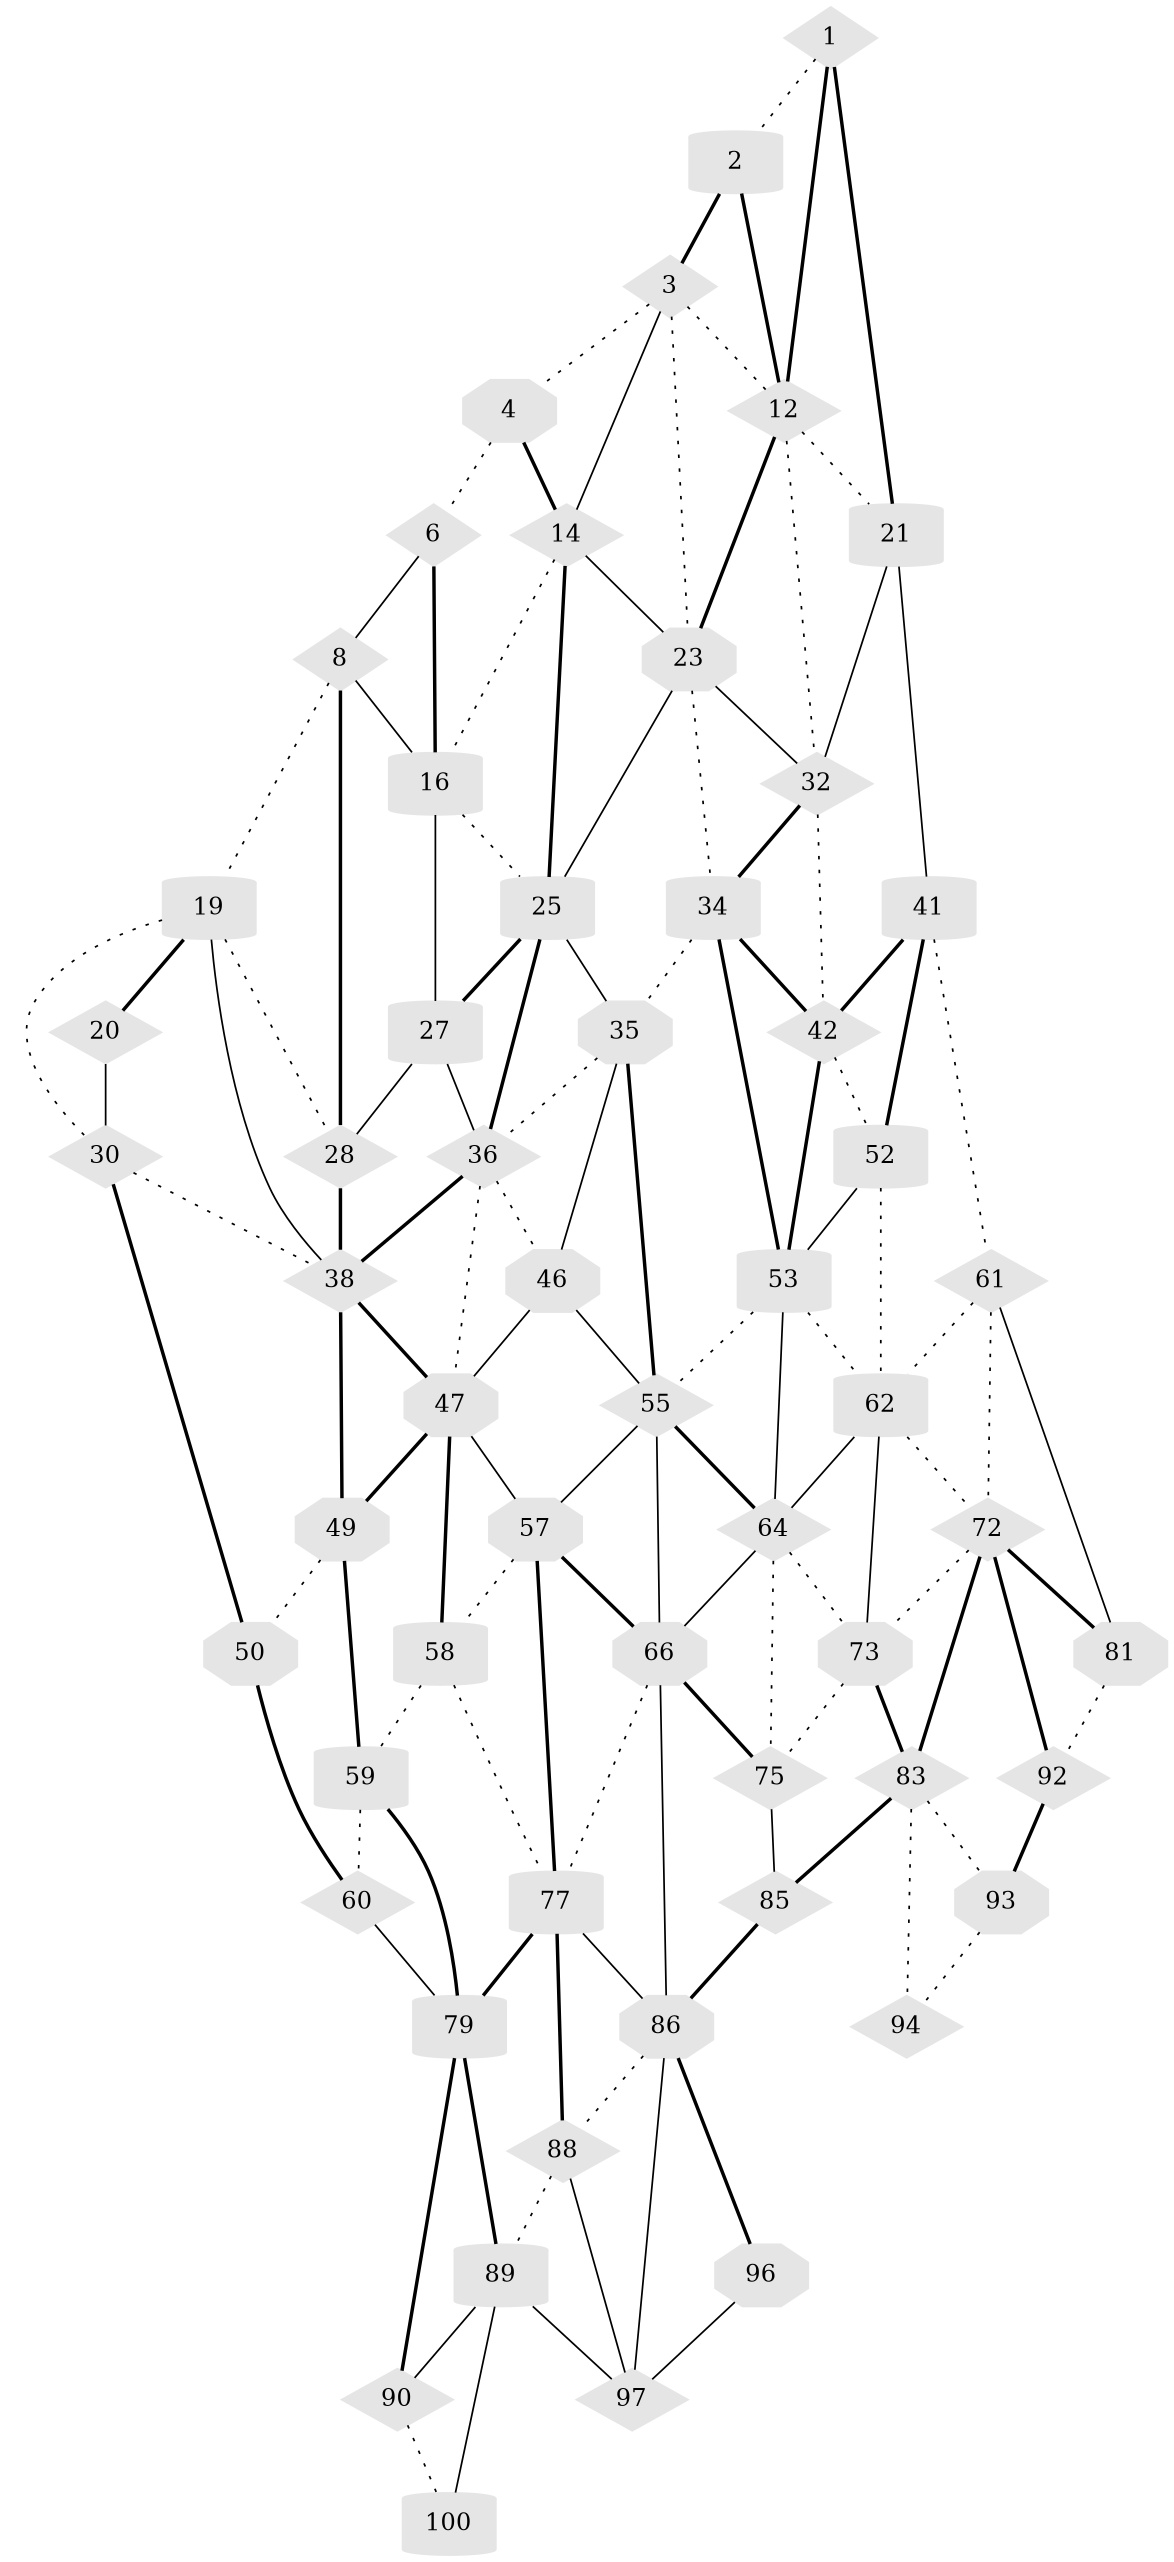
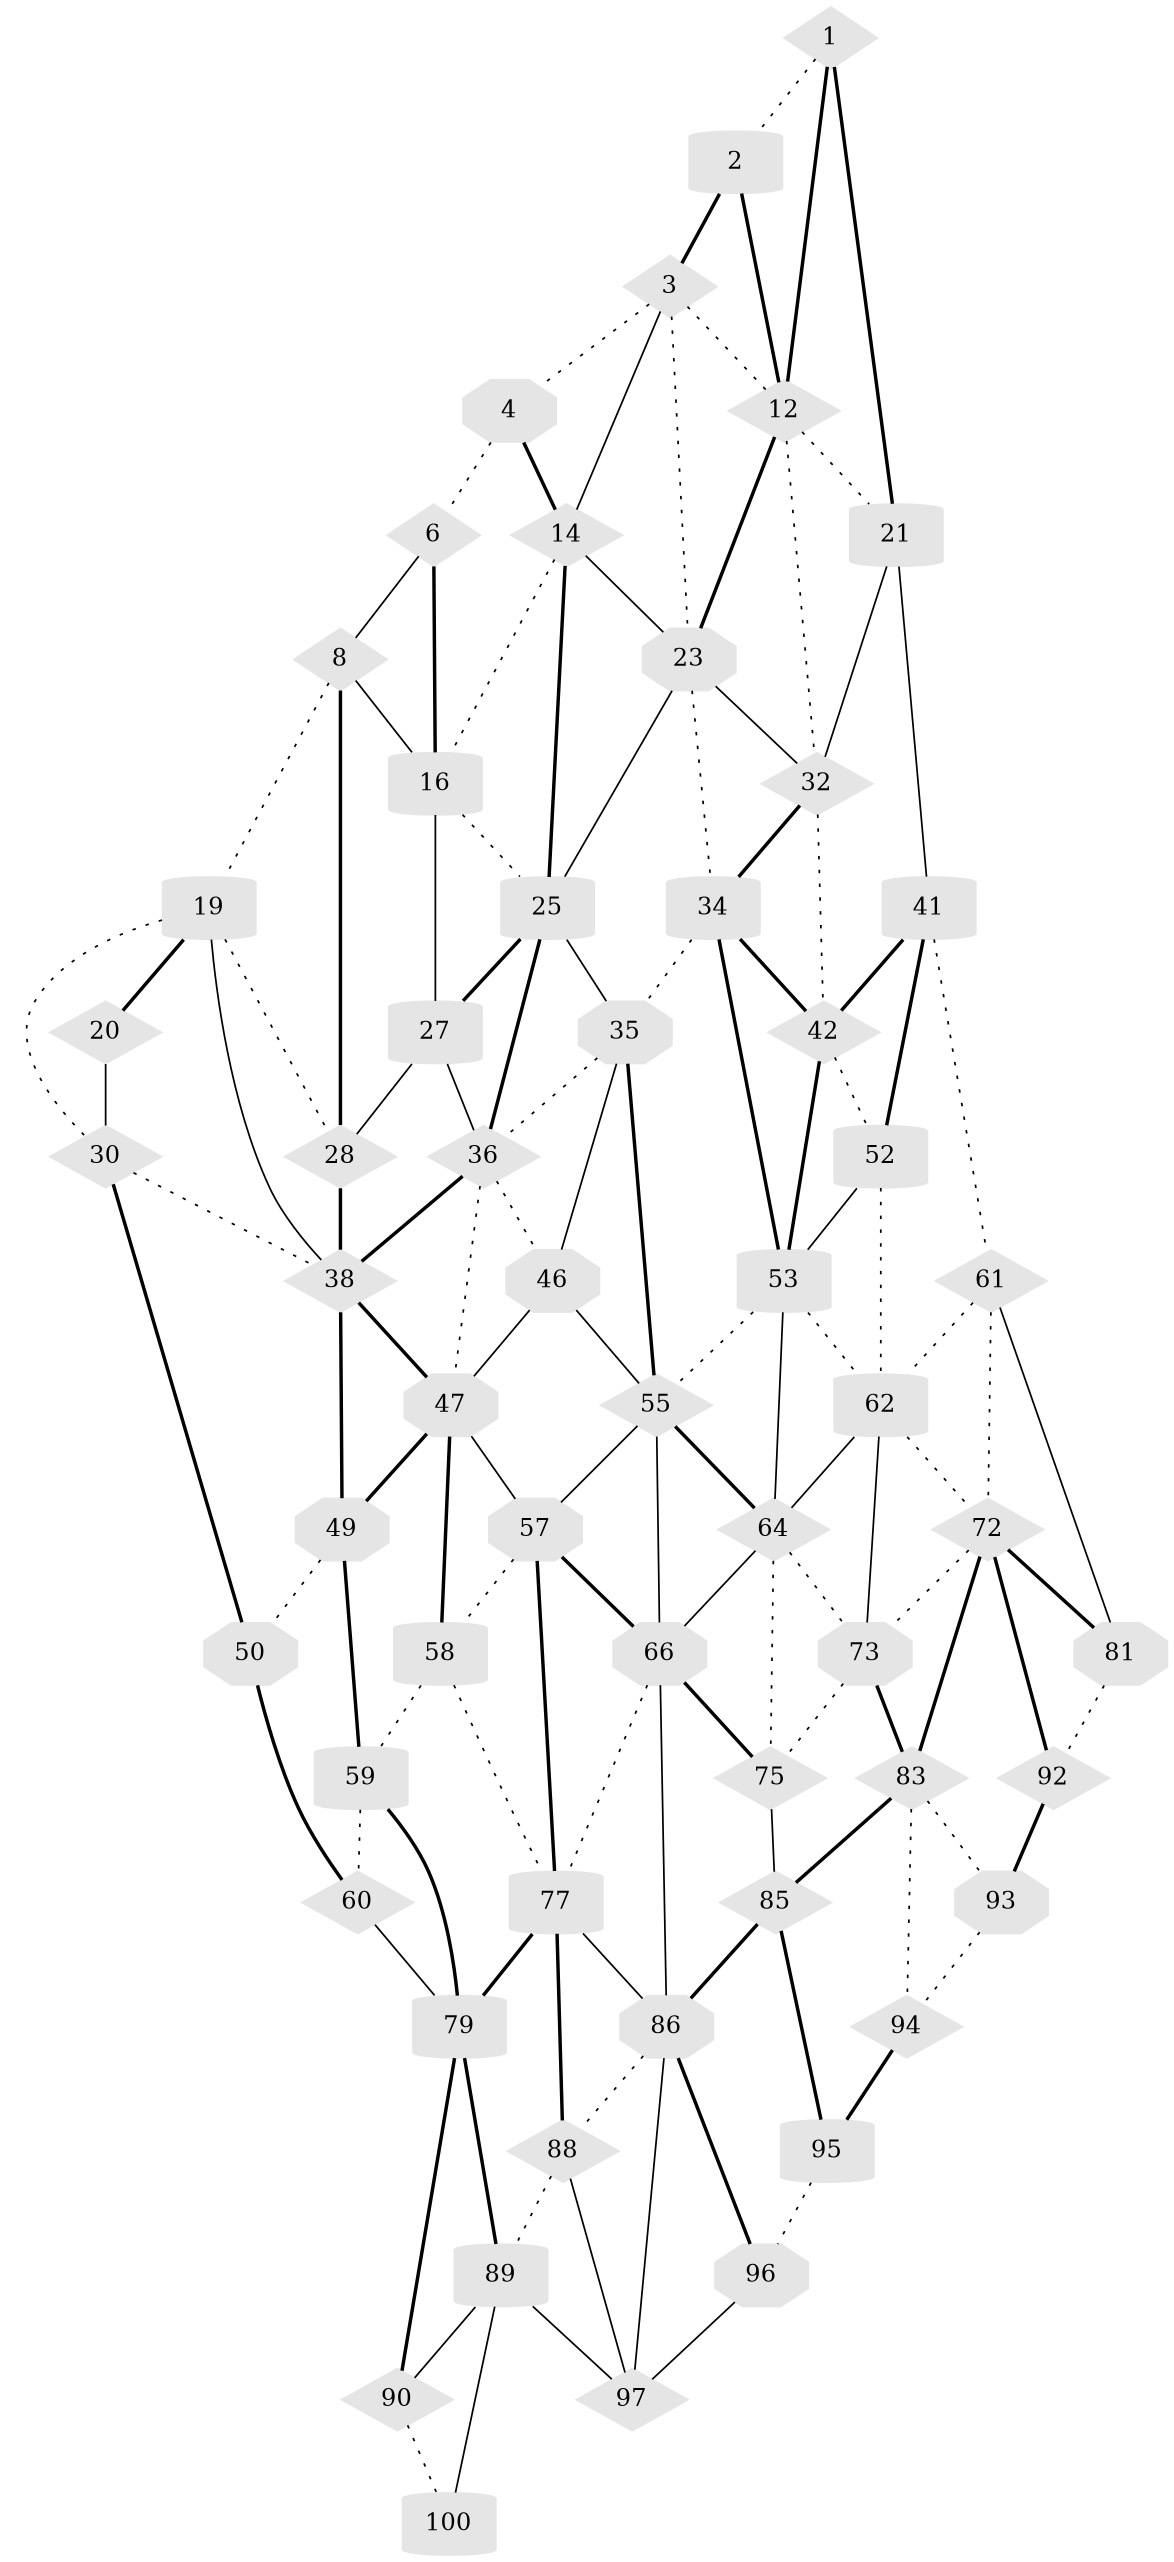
node "95": added
